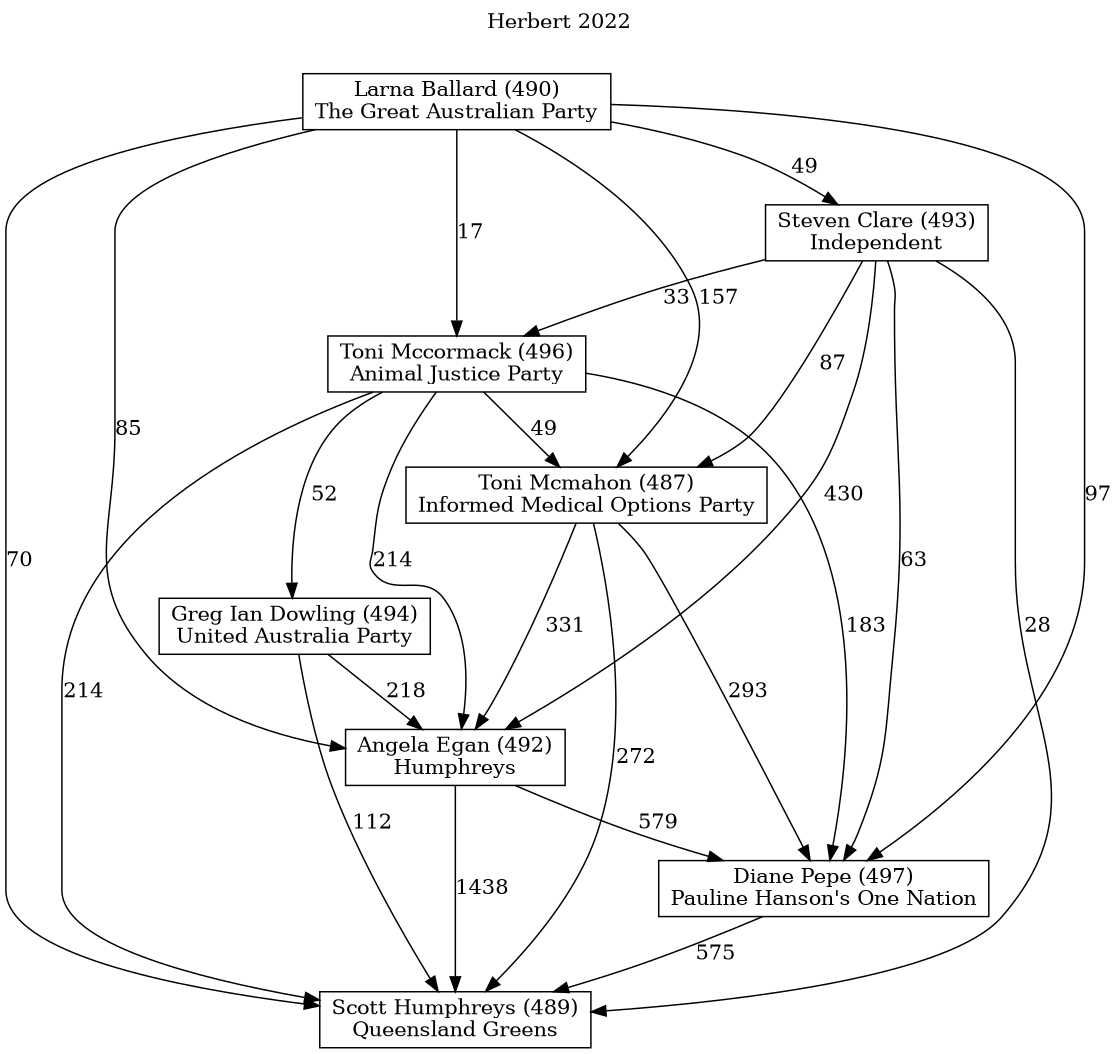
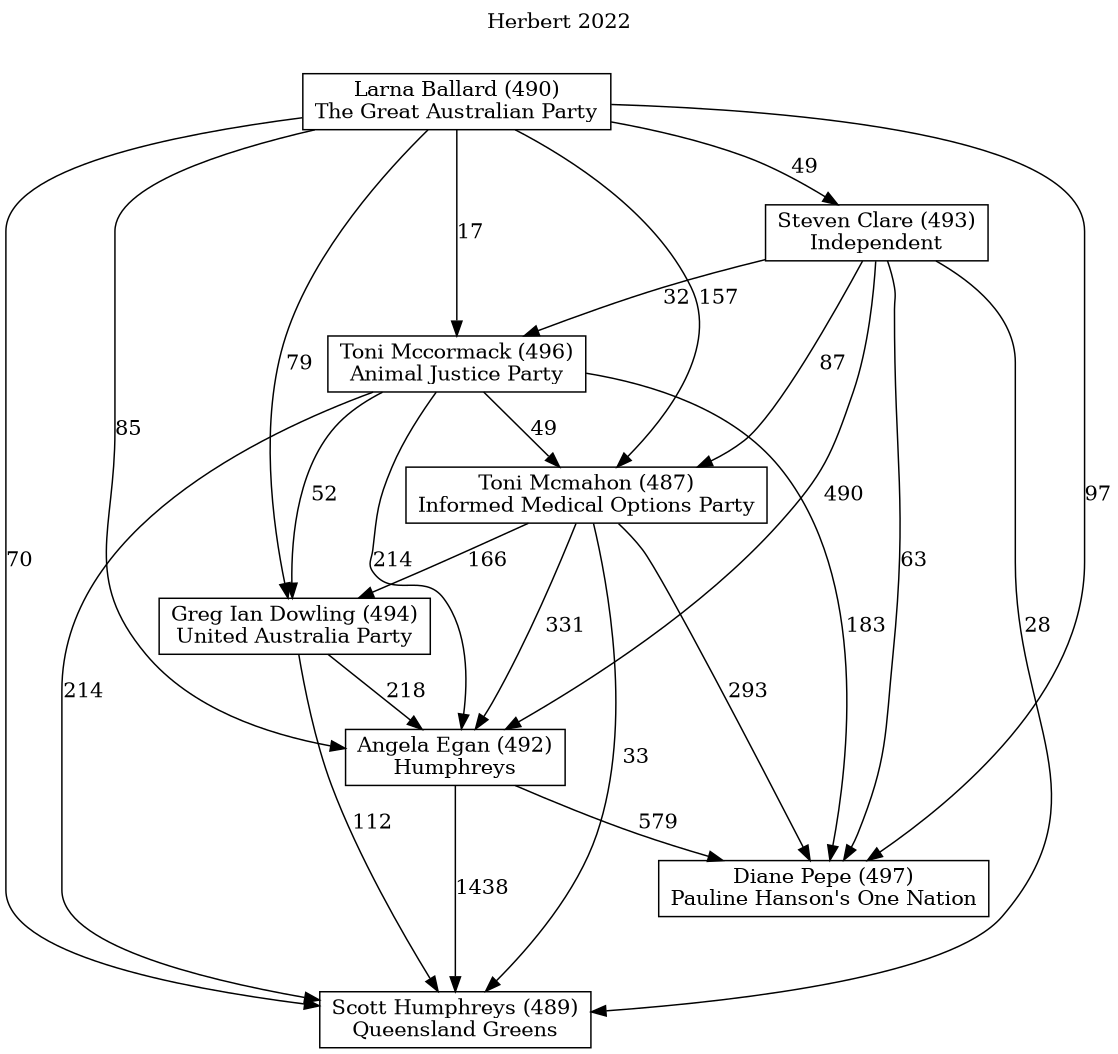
edge "Steven Clare (493) Independent" -> "Toni Mccormack (496) Animal Justice Party": label "33" -> "32"
edge "Larna Ballard (490) The Great Australian Party" -> "Greg Ian Dowling (494) United Australia Party": added, label "79"
edge "Steven Clare (493) Independent" -> "Angela Egan (492) Humphreys": label "430" -> "490"
edge "Toni Mcmahon (487) Informed Medical Options Party" -> "Greg Ian Dowling (494) United Australia Party": added, label "166"
edge "Toni Mcmahon (487) Informed Medical Options Party" -> "Scott Humphreys (489) Queensland Greens": label "272" -> "33"
edge "Diane Pepe (497) Pauline Hanson's One Nation" -> "Scott Humphreys (489) Queensland Greens": removed, label "575"
